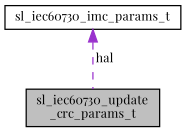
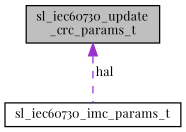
edge "sl_iec60730_update _crc_params_t" -> "sl_iec60730_imc_params_t": reversed
